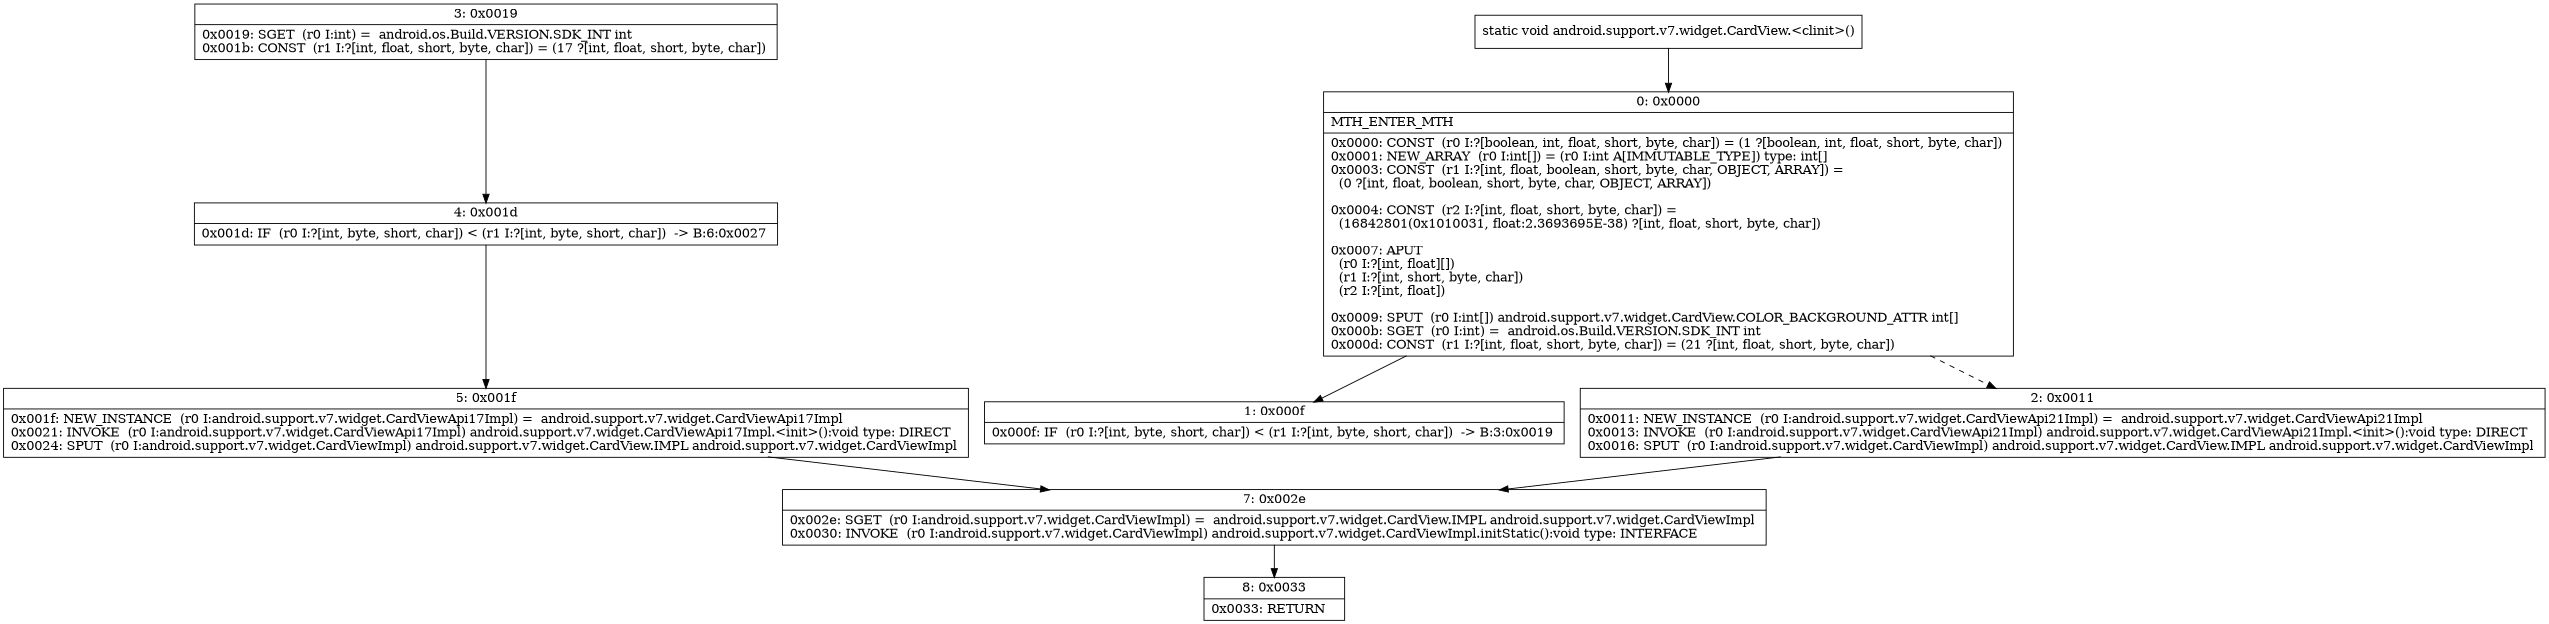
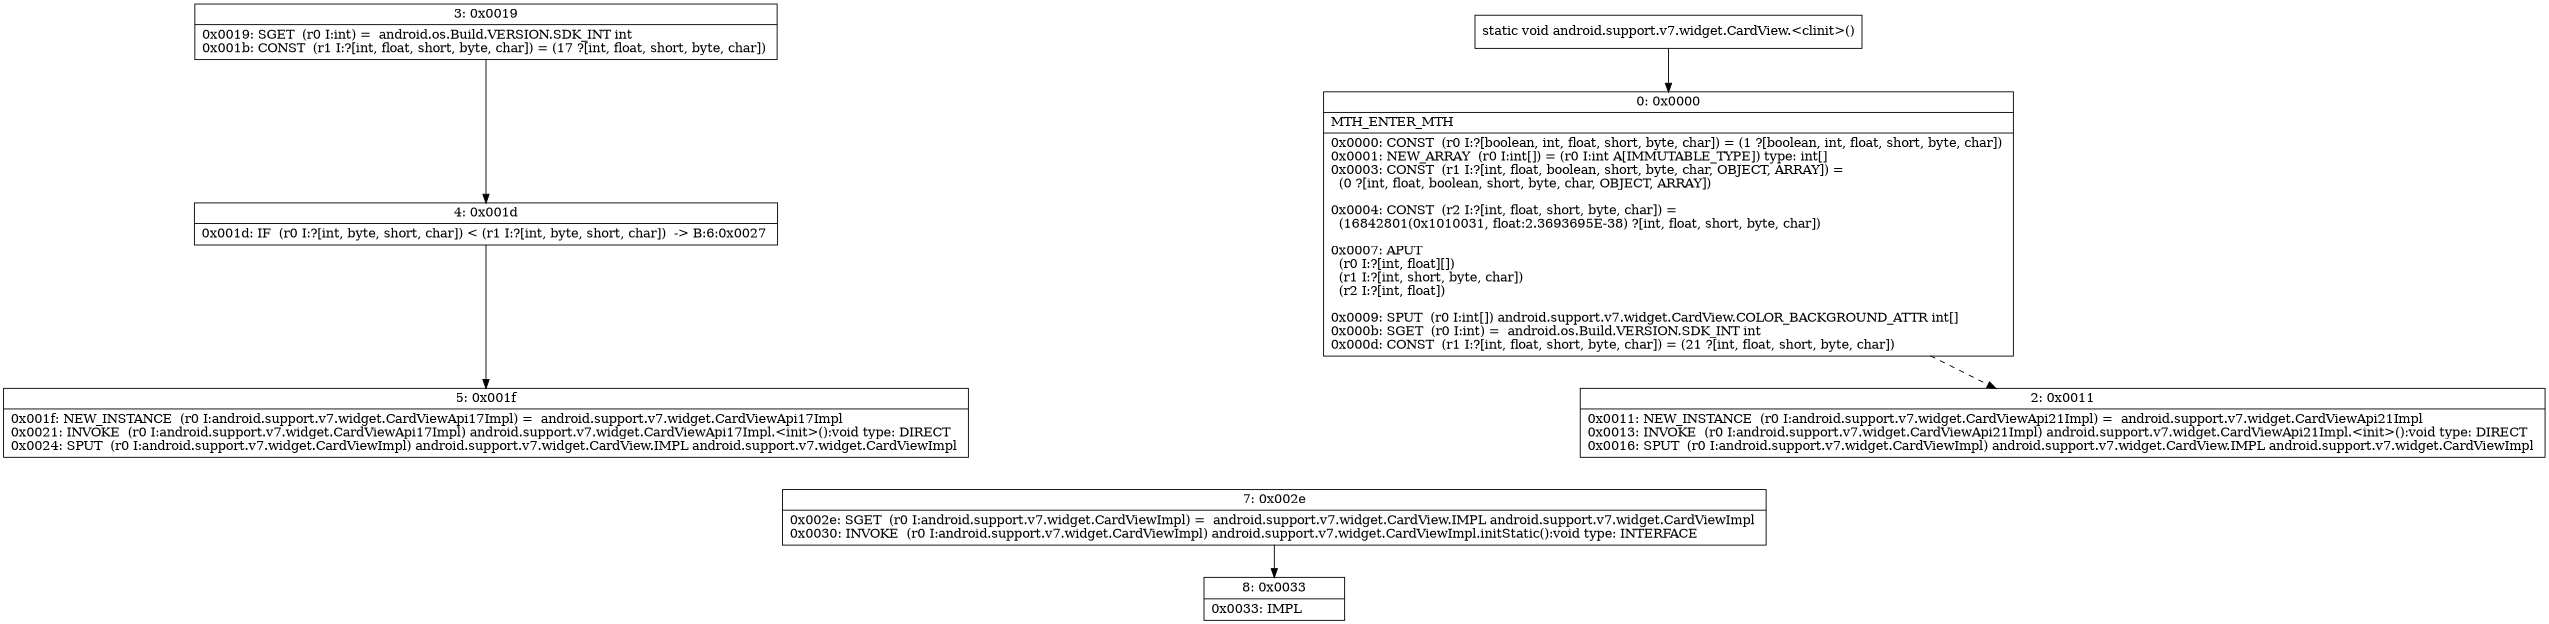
node "1: 0x000f": removed
edge "5: 0x001f" -> "7: 0x002e": removed
edge "2: 0x0011" -> "7: 0x002e": removed
node "8: 0x0033": text "0x0033: RETURN" -> "0x0033: IMPL"
